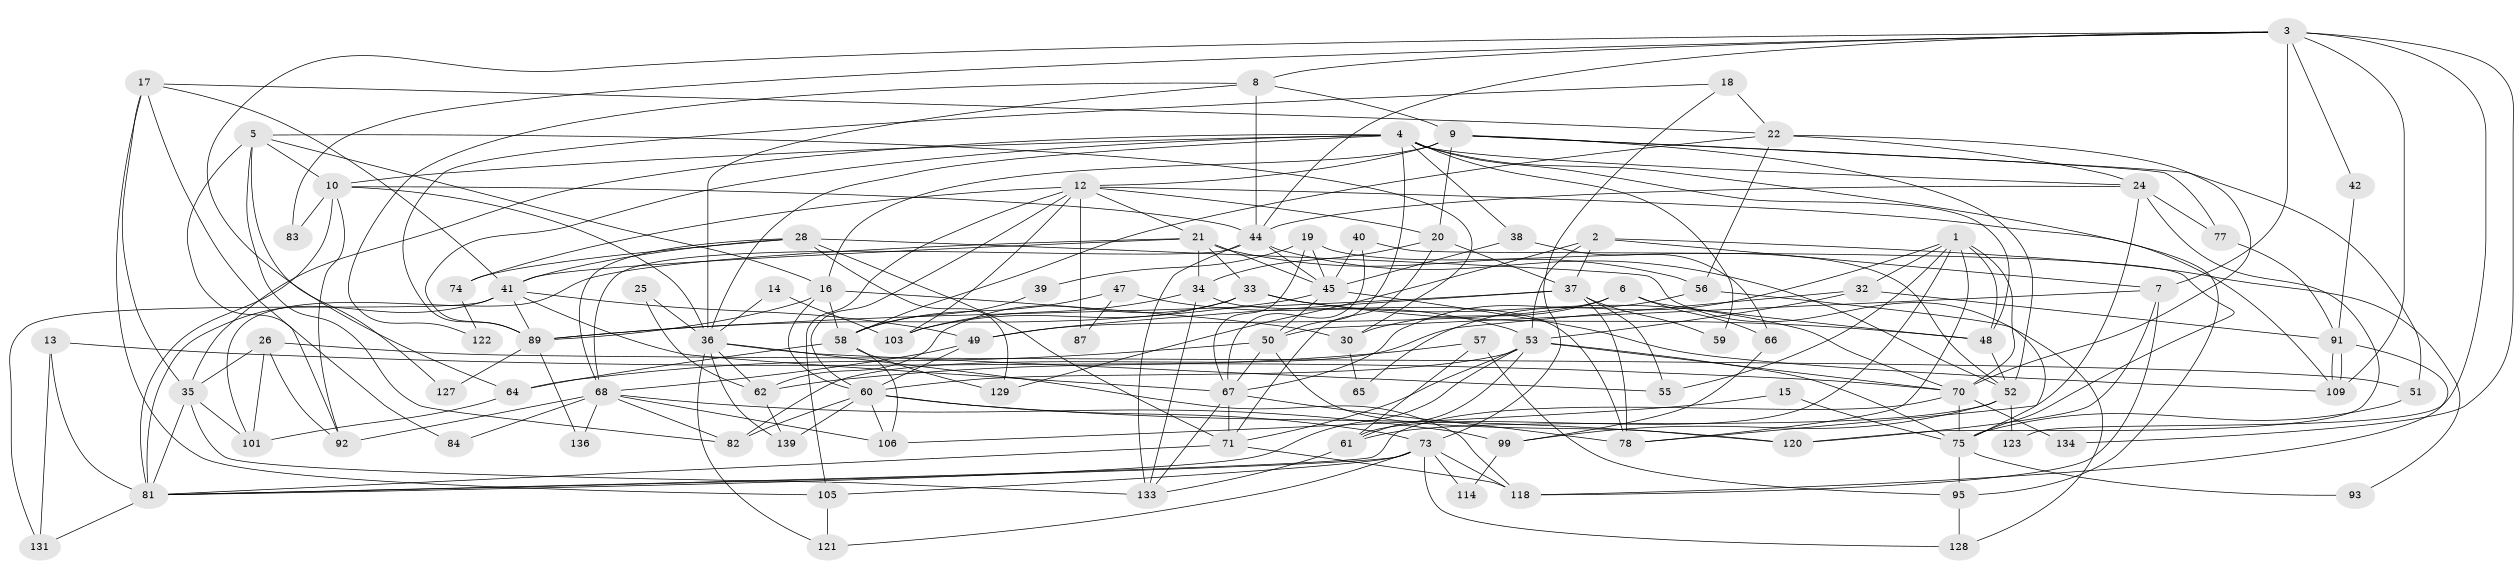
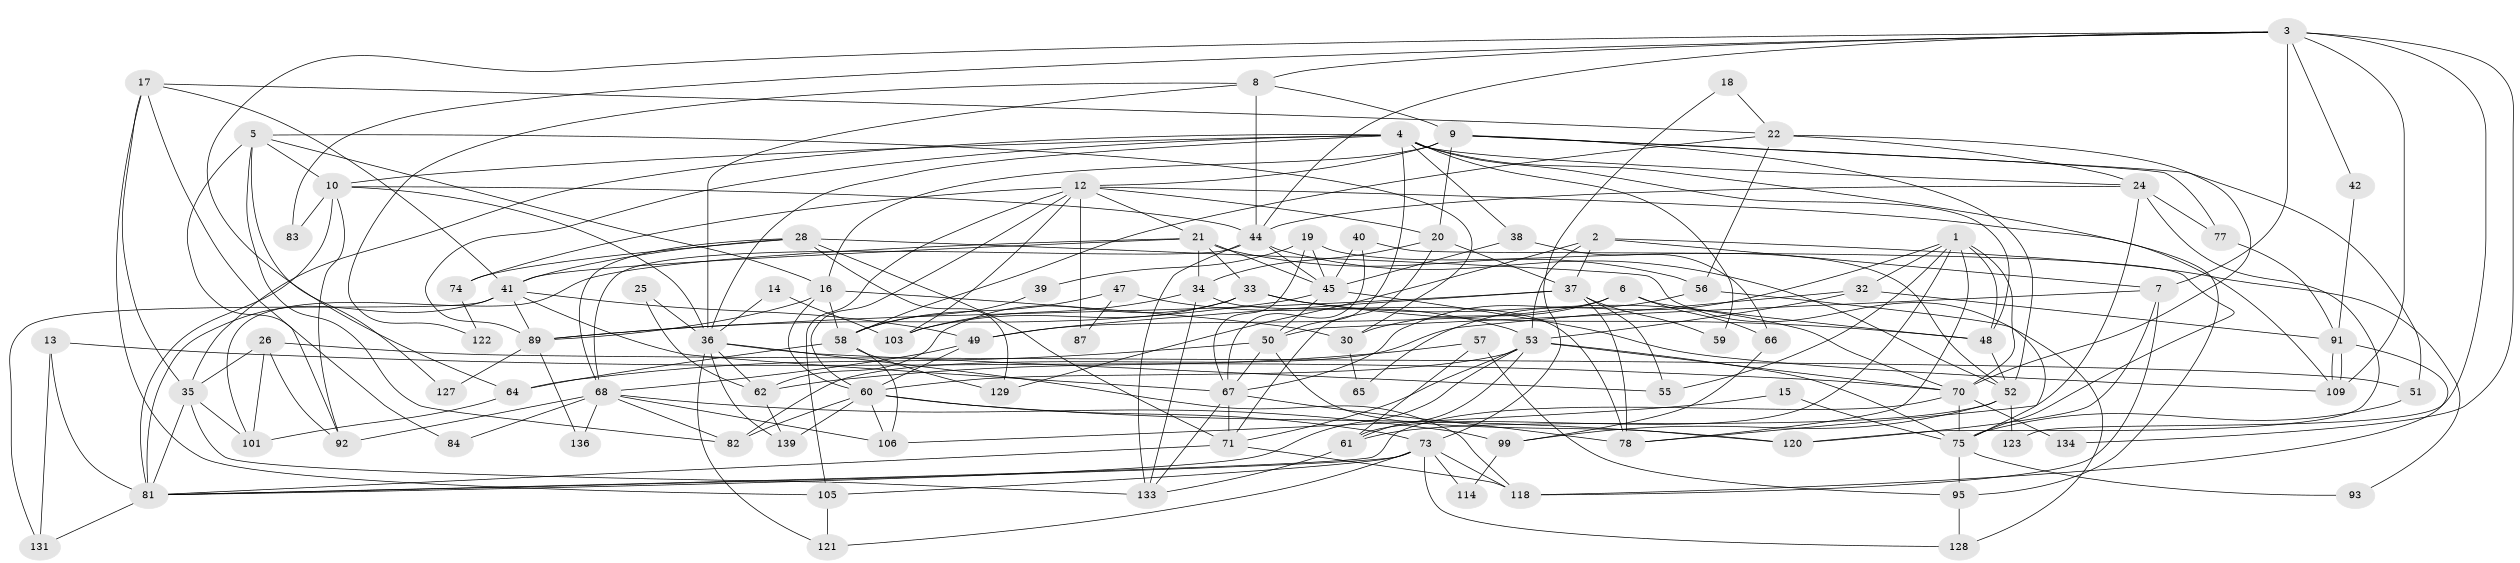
edge "18" -- "89": removed
